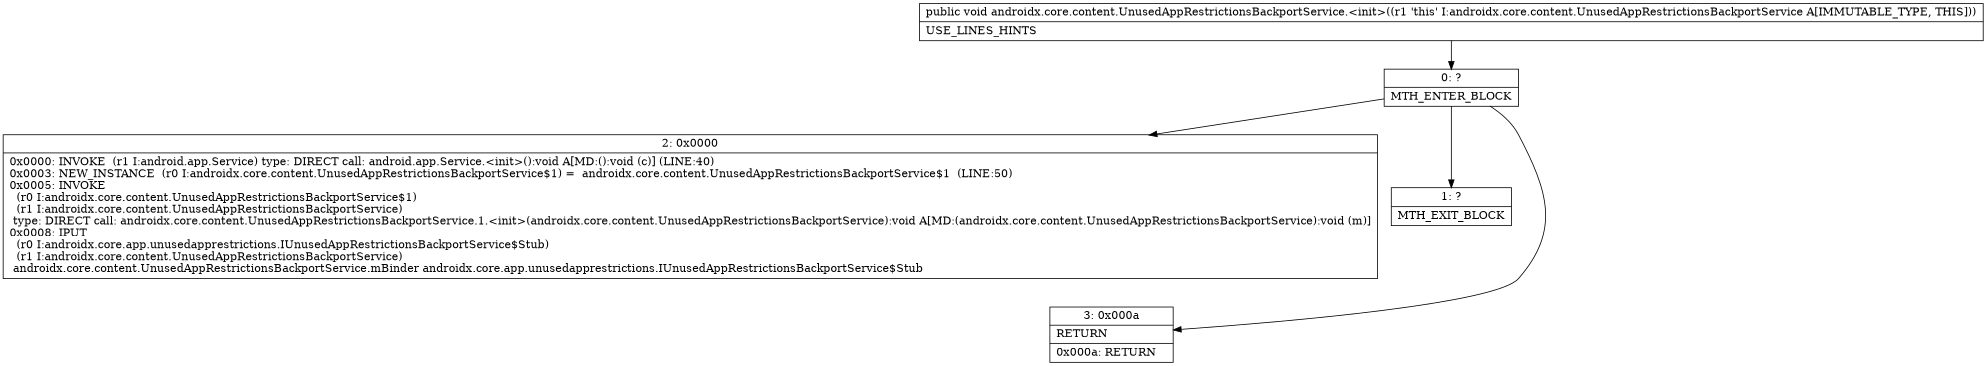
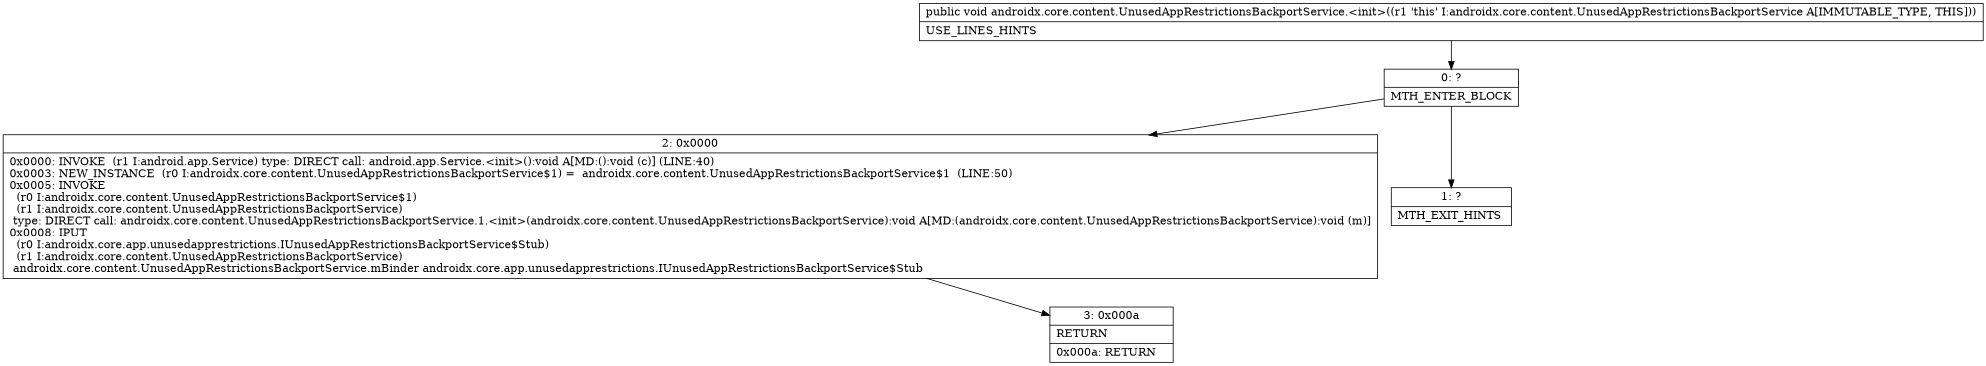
node "1: ?": text "MTH_EXIT_BLOCK" -> "MTH_EXIT_HINTS"
edge "0: ?" -> "3: 0x000a": now "2: 0x0000" -> "3: 0x000a"
